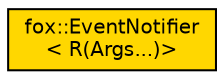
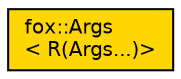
node "fox::EventNotifier < R(Args...)>": label "fox::EventNotifier < R(Args...)>" -> "fox::Args < R(Args...)>"
